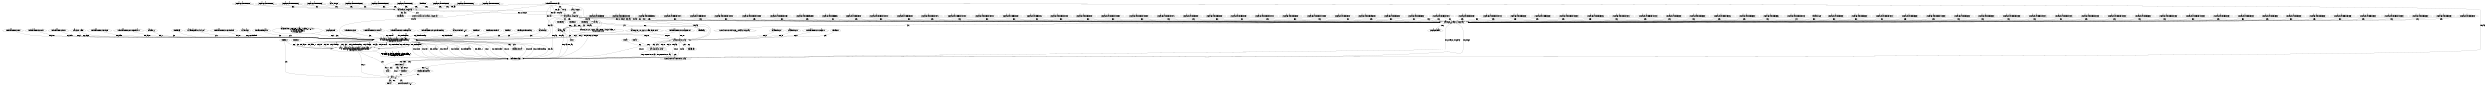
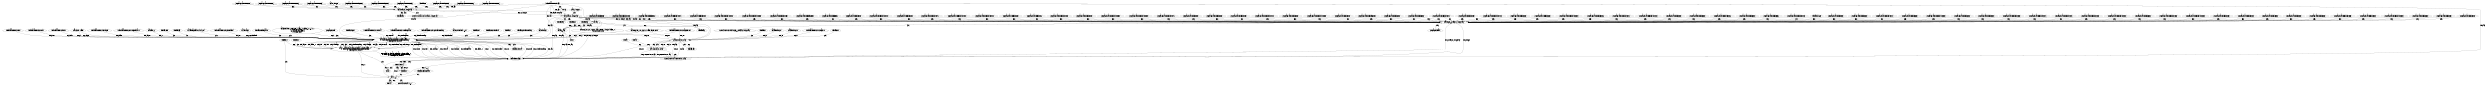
edge "(MethodParameterIn,int flip)" -> "(Call,!flip)": label "DDG: flip" -> "DDG: nbytes"
edge "(Call,in_type = cvt_flip(m->in_type, flip))" -> "(JumpTarget,default:)": reversed
node "(Identifier,text)": added
node "(MethodParameterIn,int recursion_level)": label "(MethodParameterIn,int recursion_level)" -> "(MethodParameterIn,int printed_level)"
node "(MethodReturn,nbytes)": label "(MethodReturn,nbytes)" -> "(Identifier,nbytes)"
node "(Identifier,m)": added
